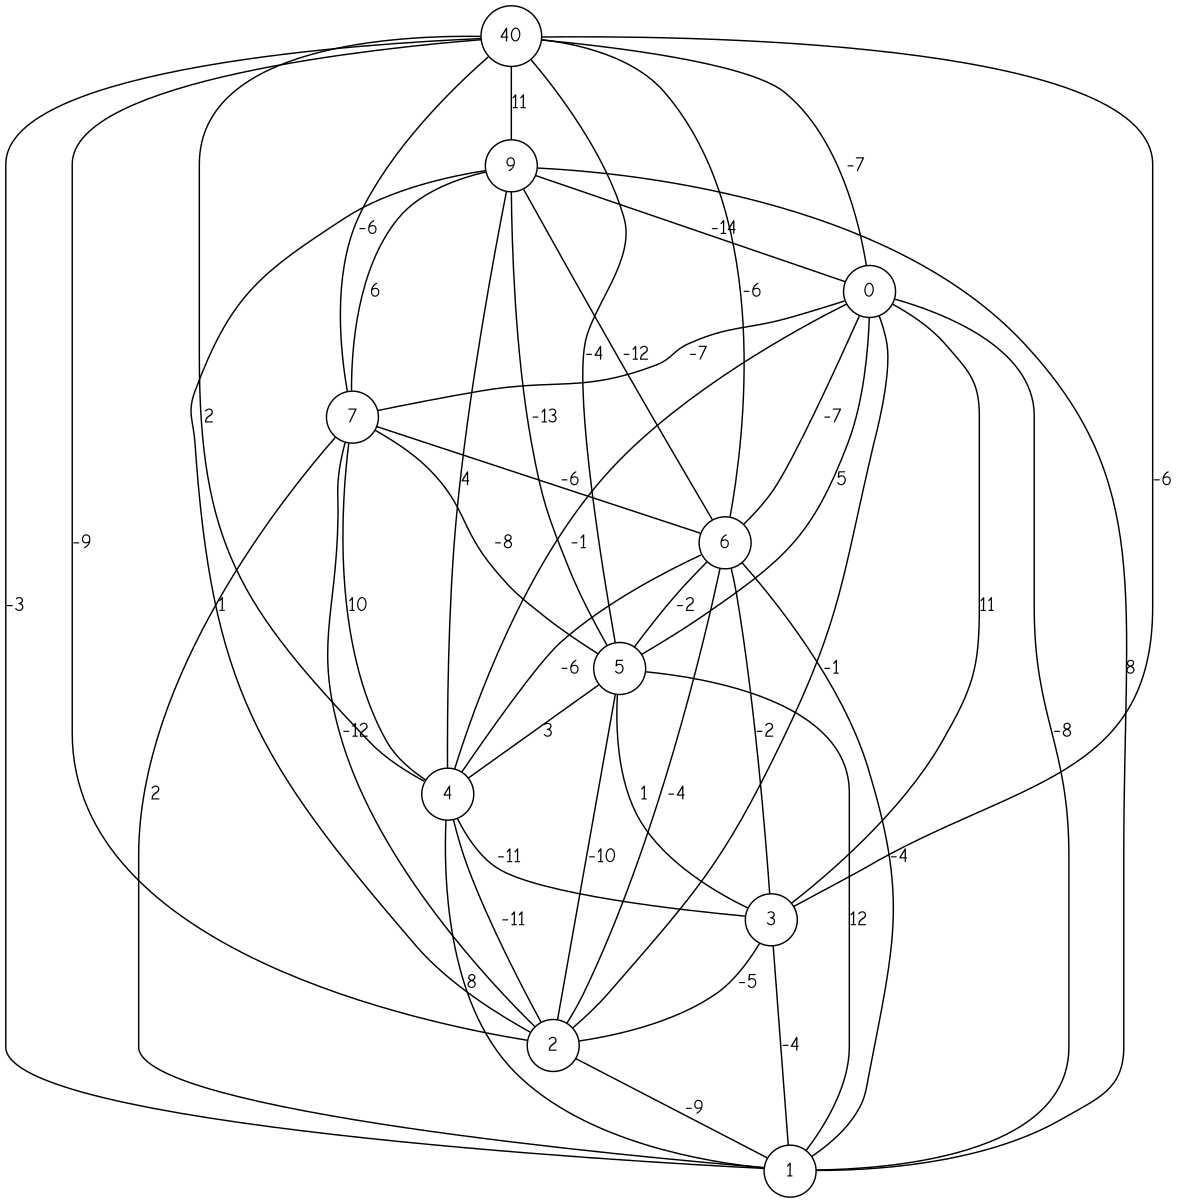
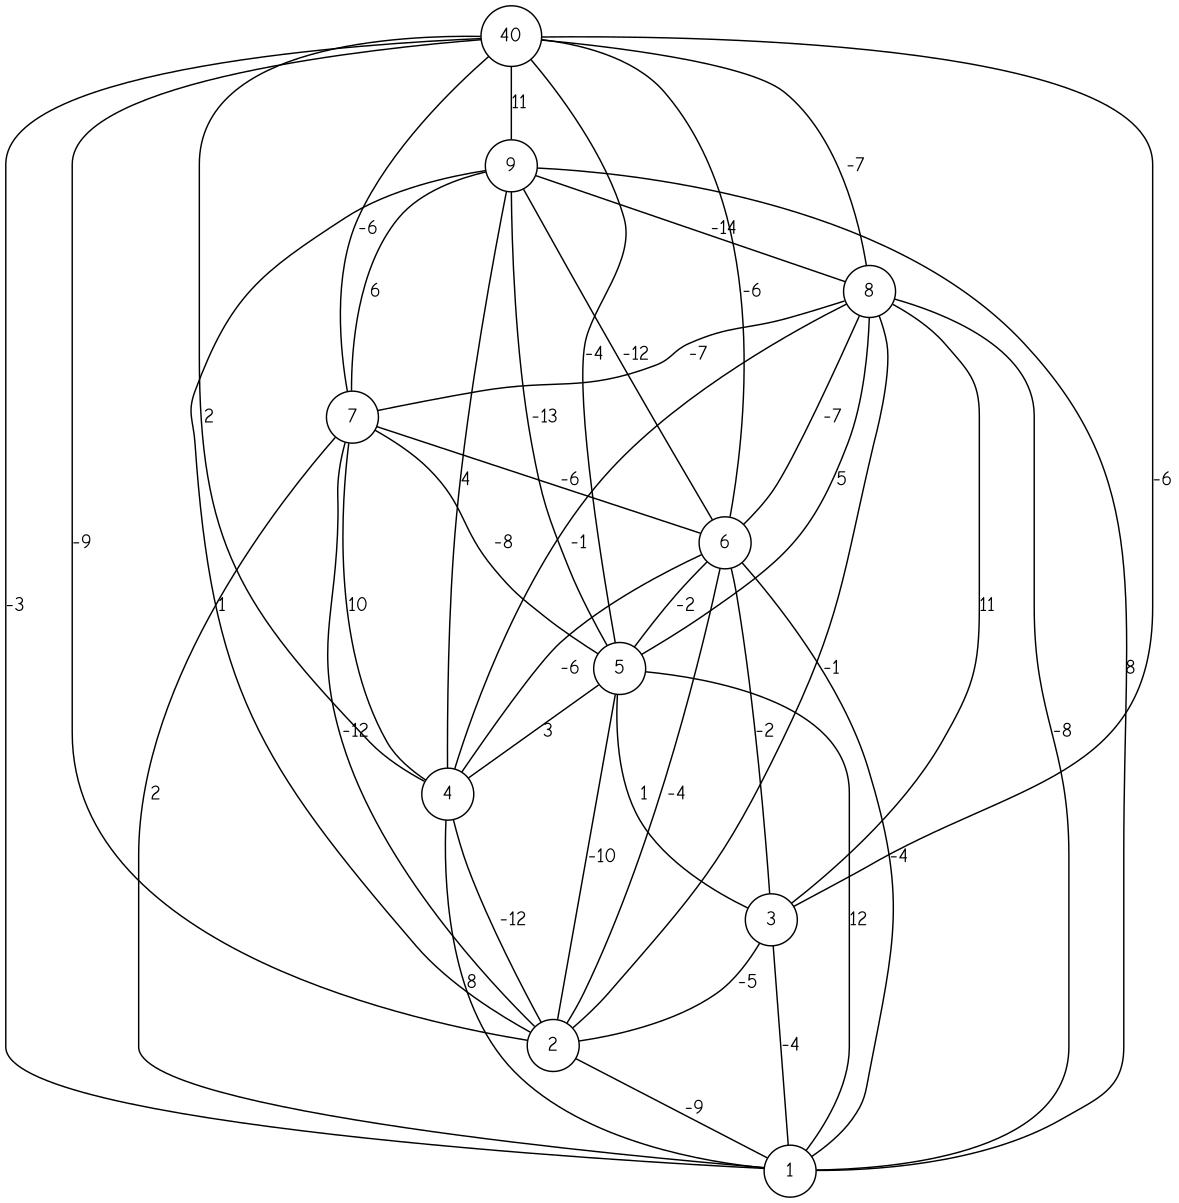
node "0": label "0" -> "8"
edge "4" -- "3": removed, label "-11"
edge "4" -- "2": label "-11" -> "-12"
